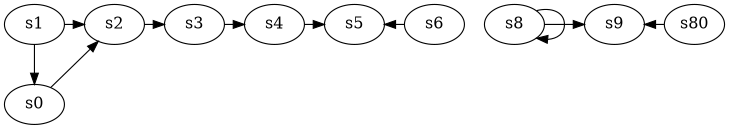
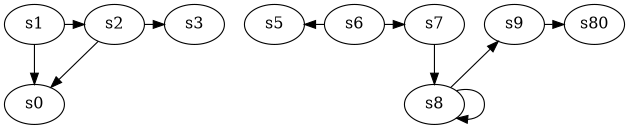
node "s4": removed
node "s7": added
edge "s80" -> "s9": reversed
edge "s0" -> "s2": reversed
